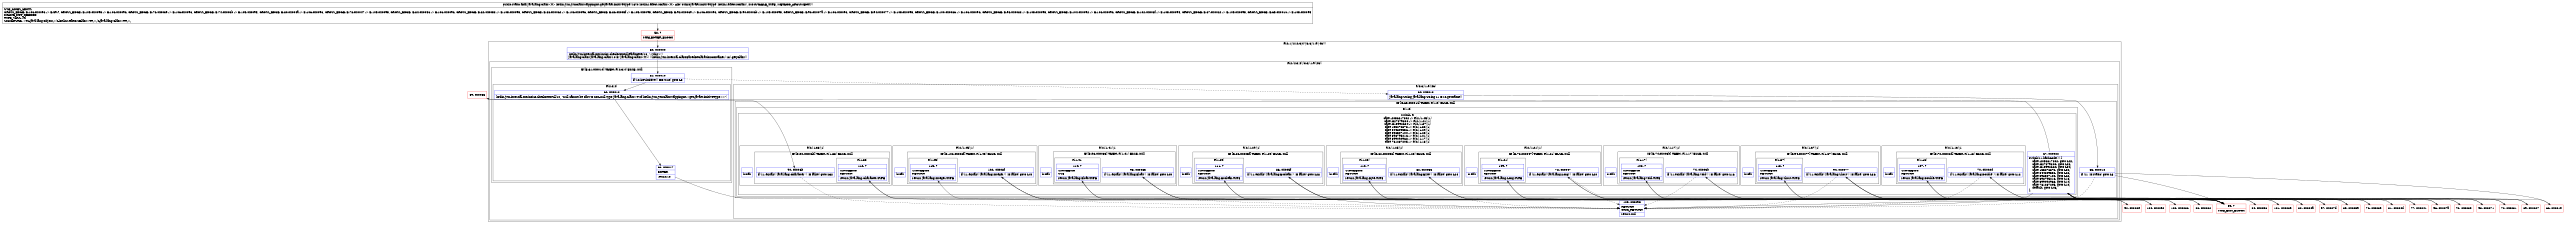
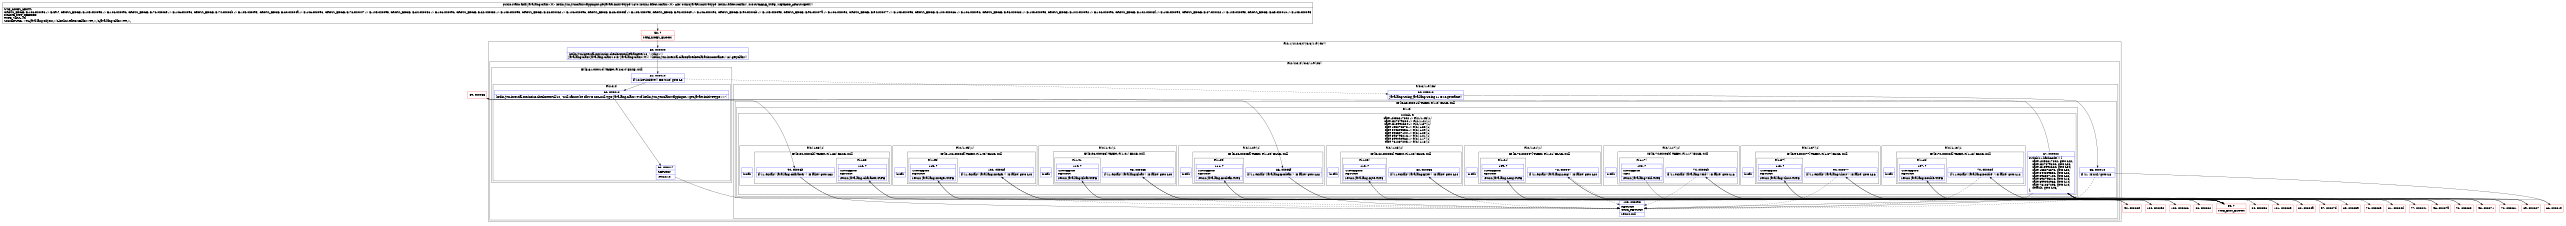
node "58: ?": text "MTH_ENTER_BLOCK" -> "MTH_LINES_BLOCK"
node "63: 0x0017": text "ENTER" -> "RETURN"
node "114: ?": text "USE" -> "RETURN"
node "108: ?": text "RETURN" -> "VARS"
node "65: 0x001c": text "if (r1 != static) goto L8" -> "if (r1 != null) goto L8"
edge "65: 0x001c" -> "59: ?": now "115: ?" -> "59: ?"
edge "85: 0x0059" -> "86: 0x005f": now "89: 0x0065" -> "86: 0x005f"
edge "94: 0x0077" -> "92: 0x006e": now "90: 0x006b" -> "92: 0x006e"
edge "76: 0x003e" -> "108: ?": removed
edge "84: 0x0056" -> "110: ?": style solid -> dashed
edge "90: 0x006b" -> "105: 0x0095": style dashed -> solid
